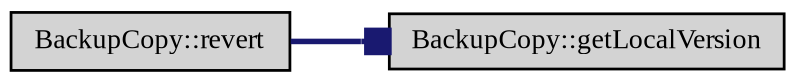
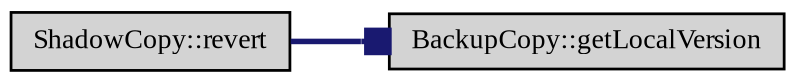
node "BackupCopy::revert": label "BackupCopy::revert" -> "ShadowCopy::revert"
